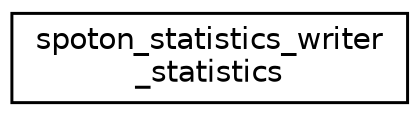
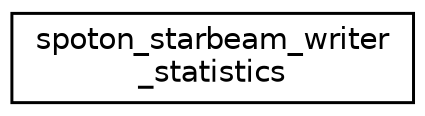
node "spoton_statistics_writer _statistics": label "spoton_statistics_writer _statistics" -> "spoton_starbeam_writer _statistics"
